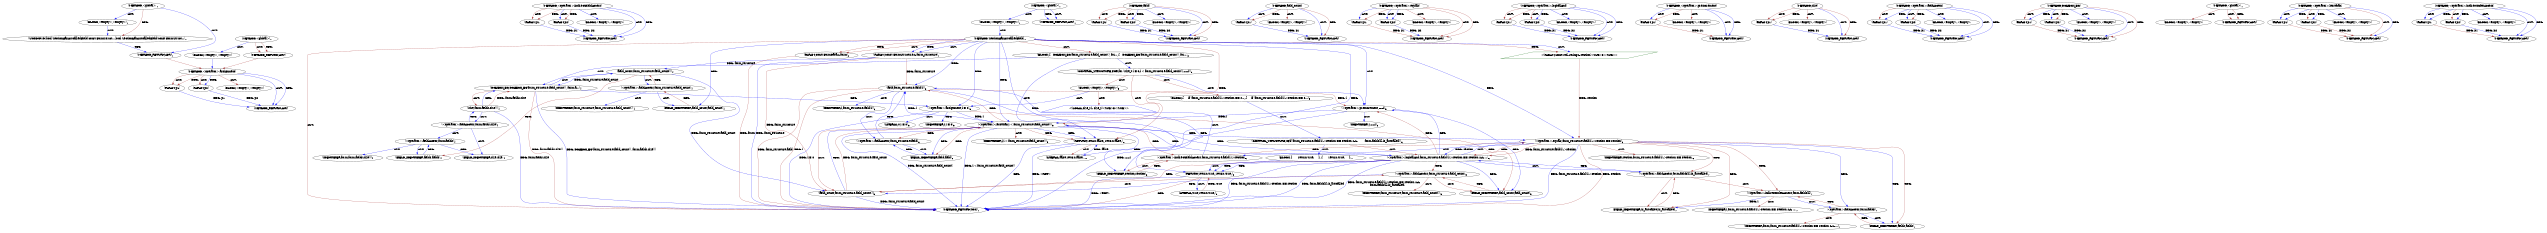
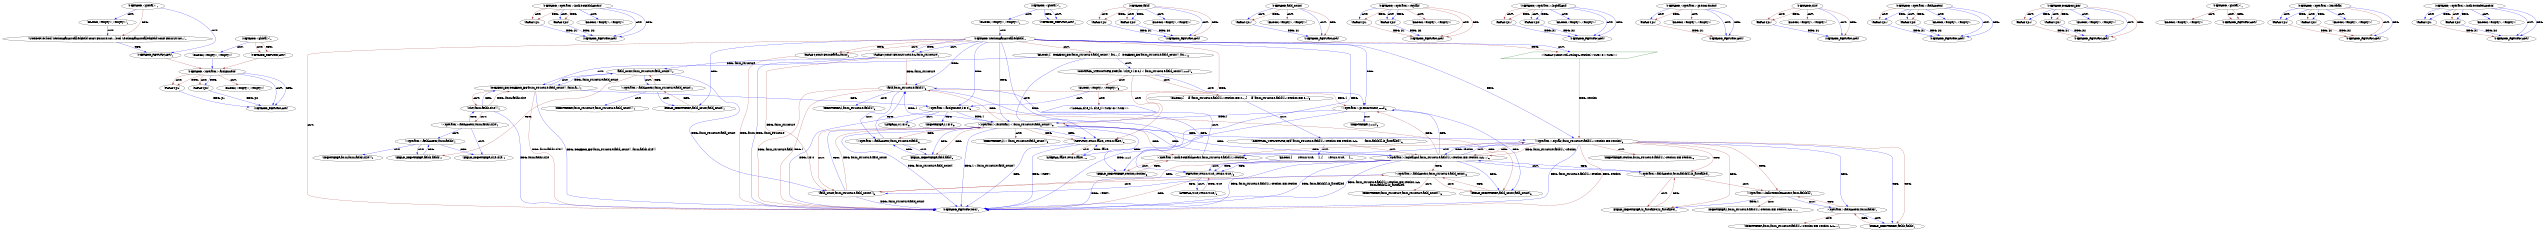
edge "(METHOD,SectionHasAutofilledField)" -> "(<operator>.preIncrement,++i)": label "AST: " -> "DDG: "
edge "(size,form.fields.size())" -> "(<operator>.fieldAccess,form.fields.size)": color blue -> brown
